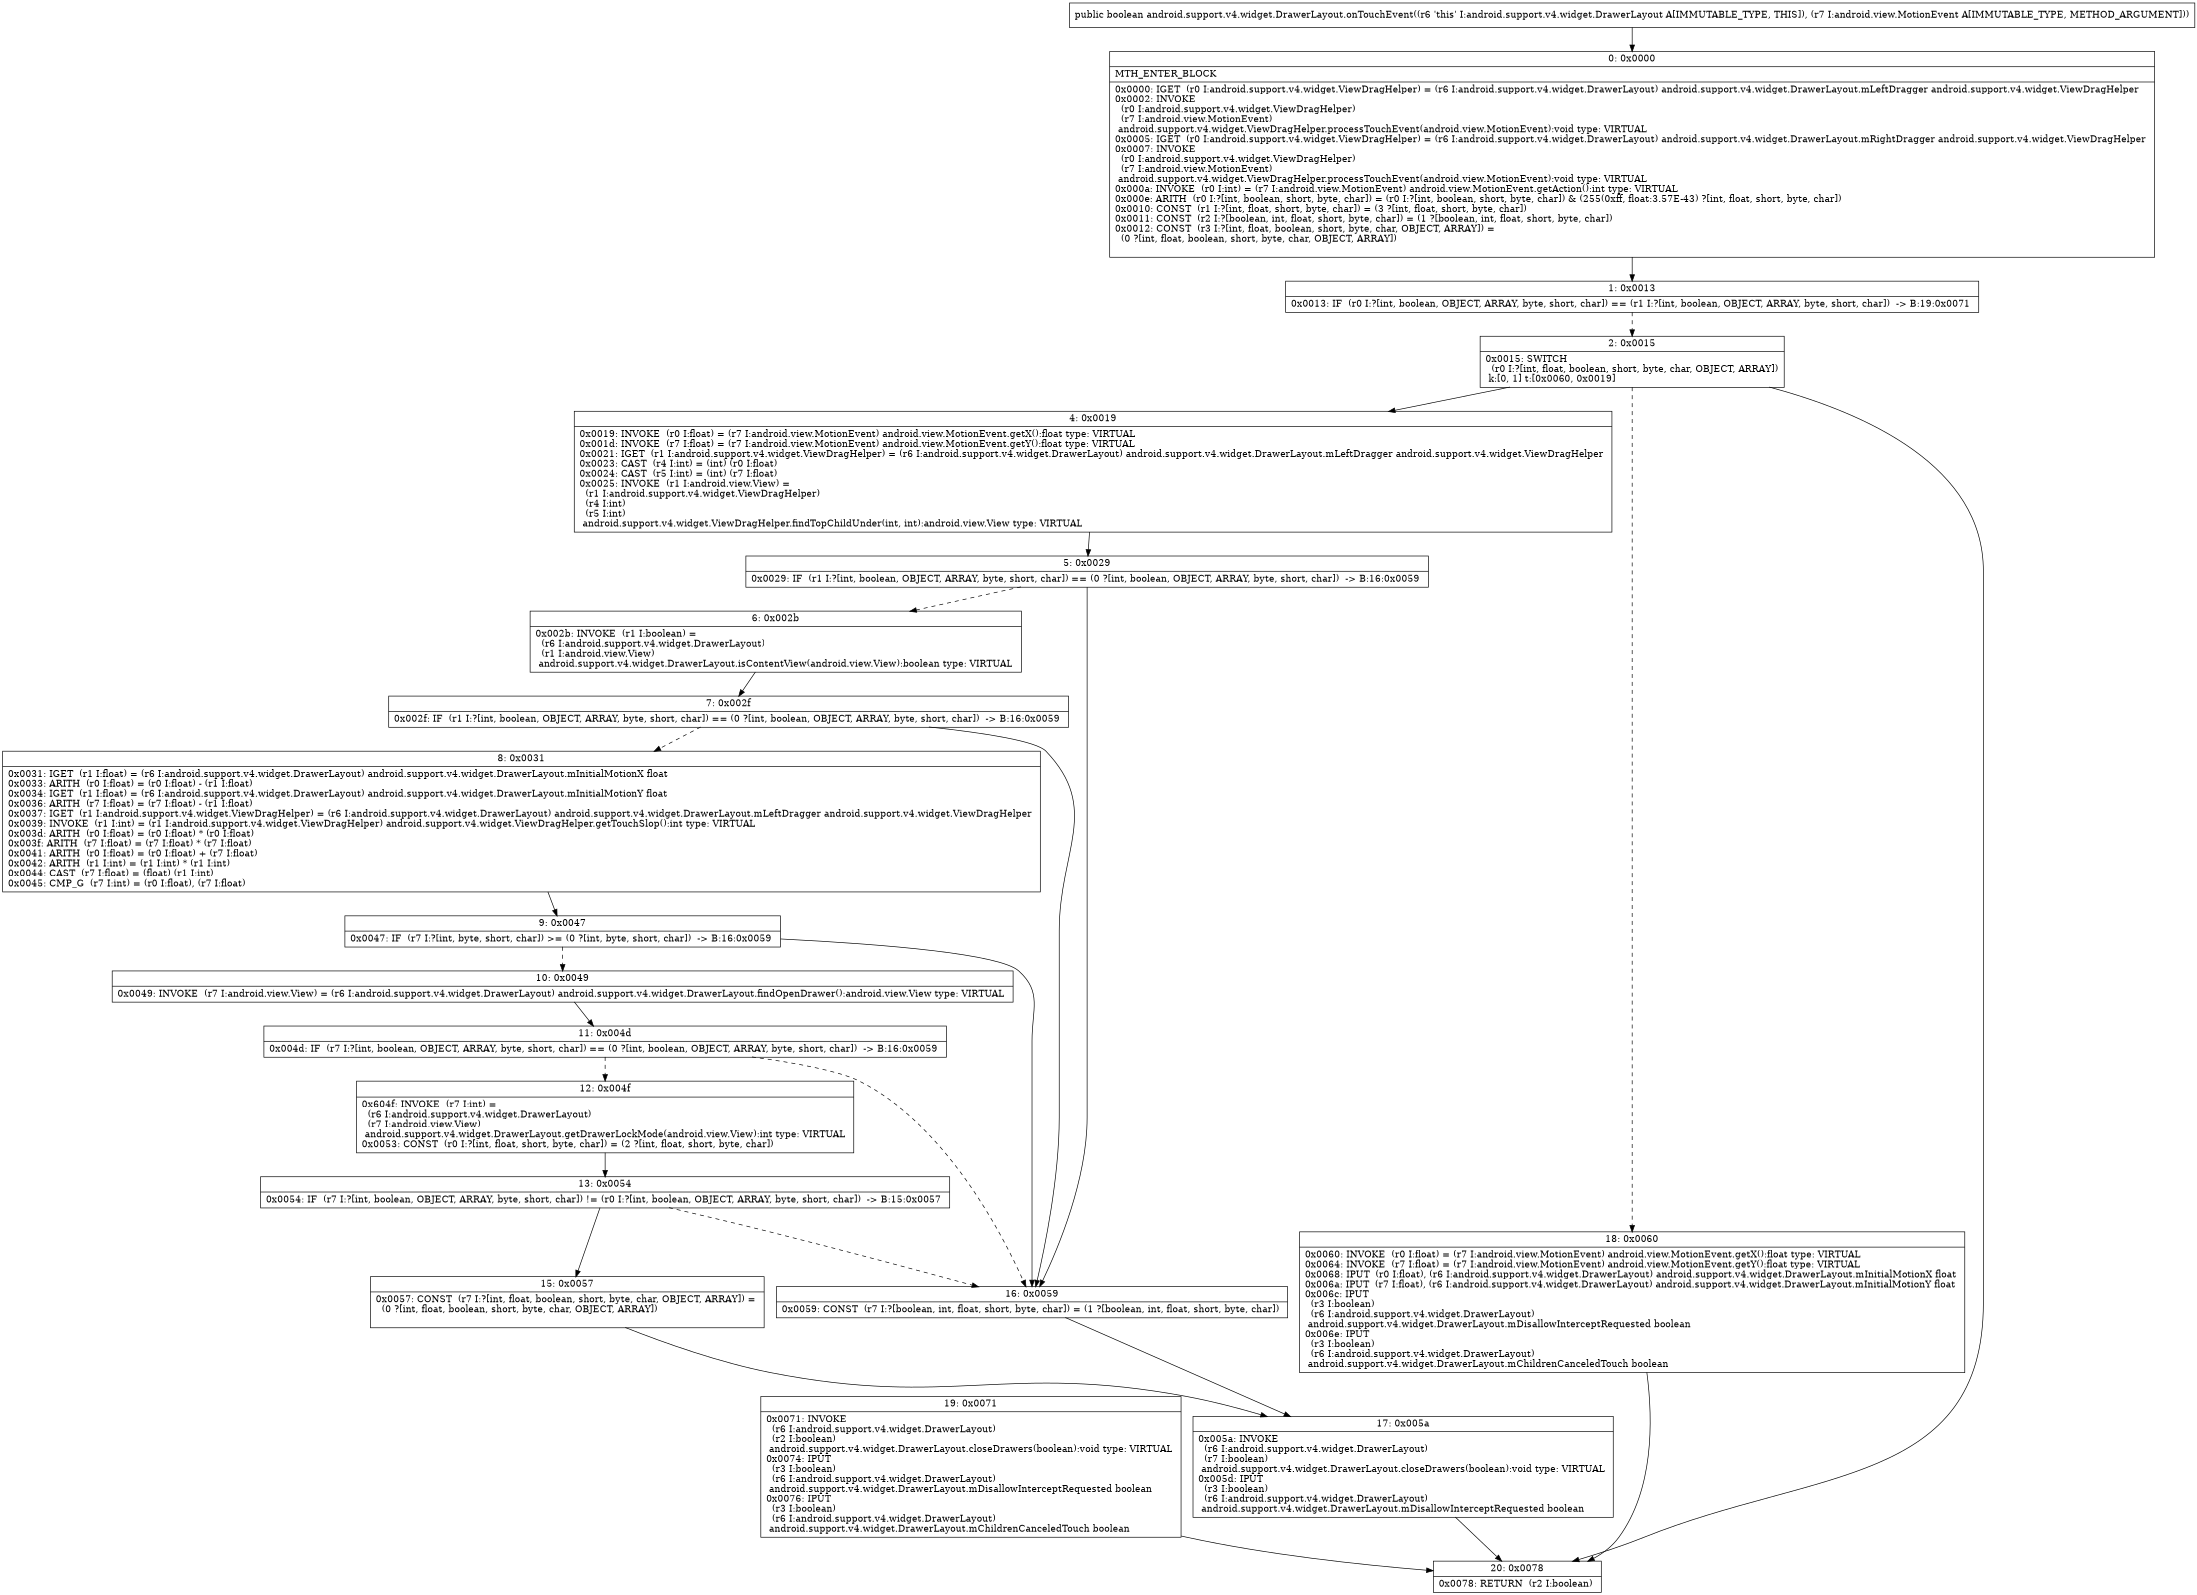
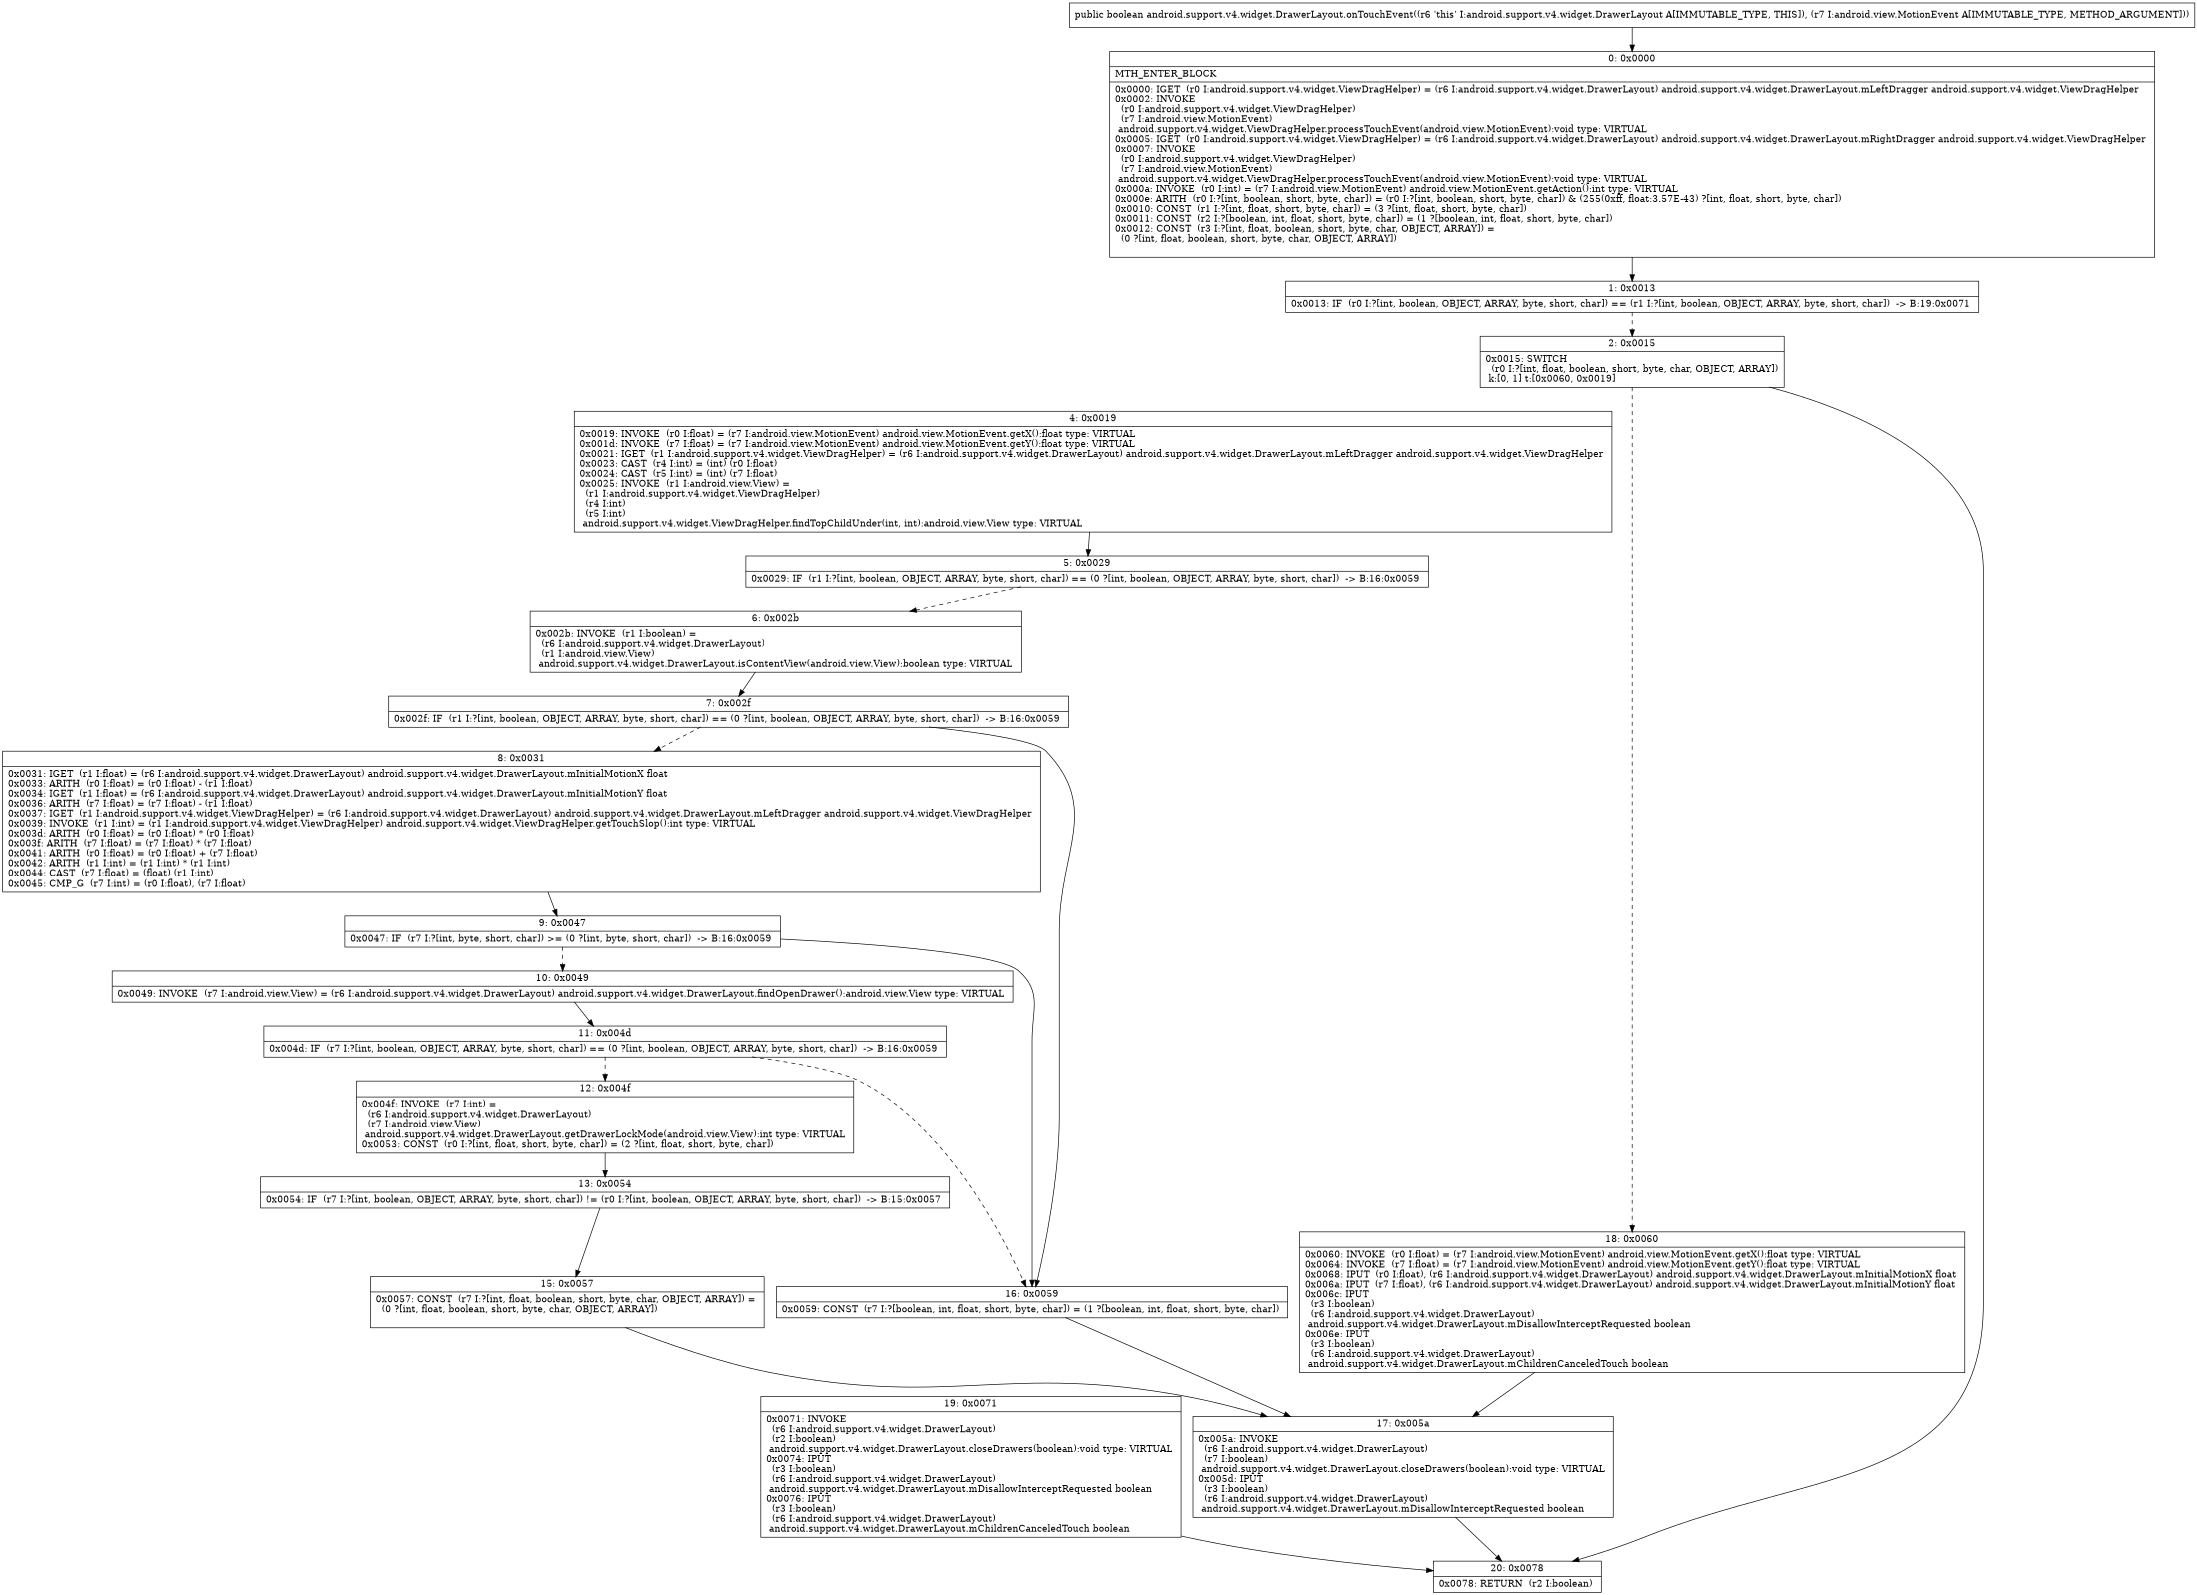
edge "2: 0x0015" -> "4: 0x0019": removed
edge "5: 0x0029" -> "16: 0x0059": removed
node "12: 0x004f": text "0x604f: INVOKE  (r7 I:int) =" -> "0x004f: INVOKE  (r7 I:int) ="
edge "13: 0x0054" -> "16: 0x0059": removed
edge "18: 0x0060" -> "20: 0x0078": now "18: 0x0060" -> "17: 0x005a"
